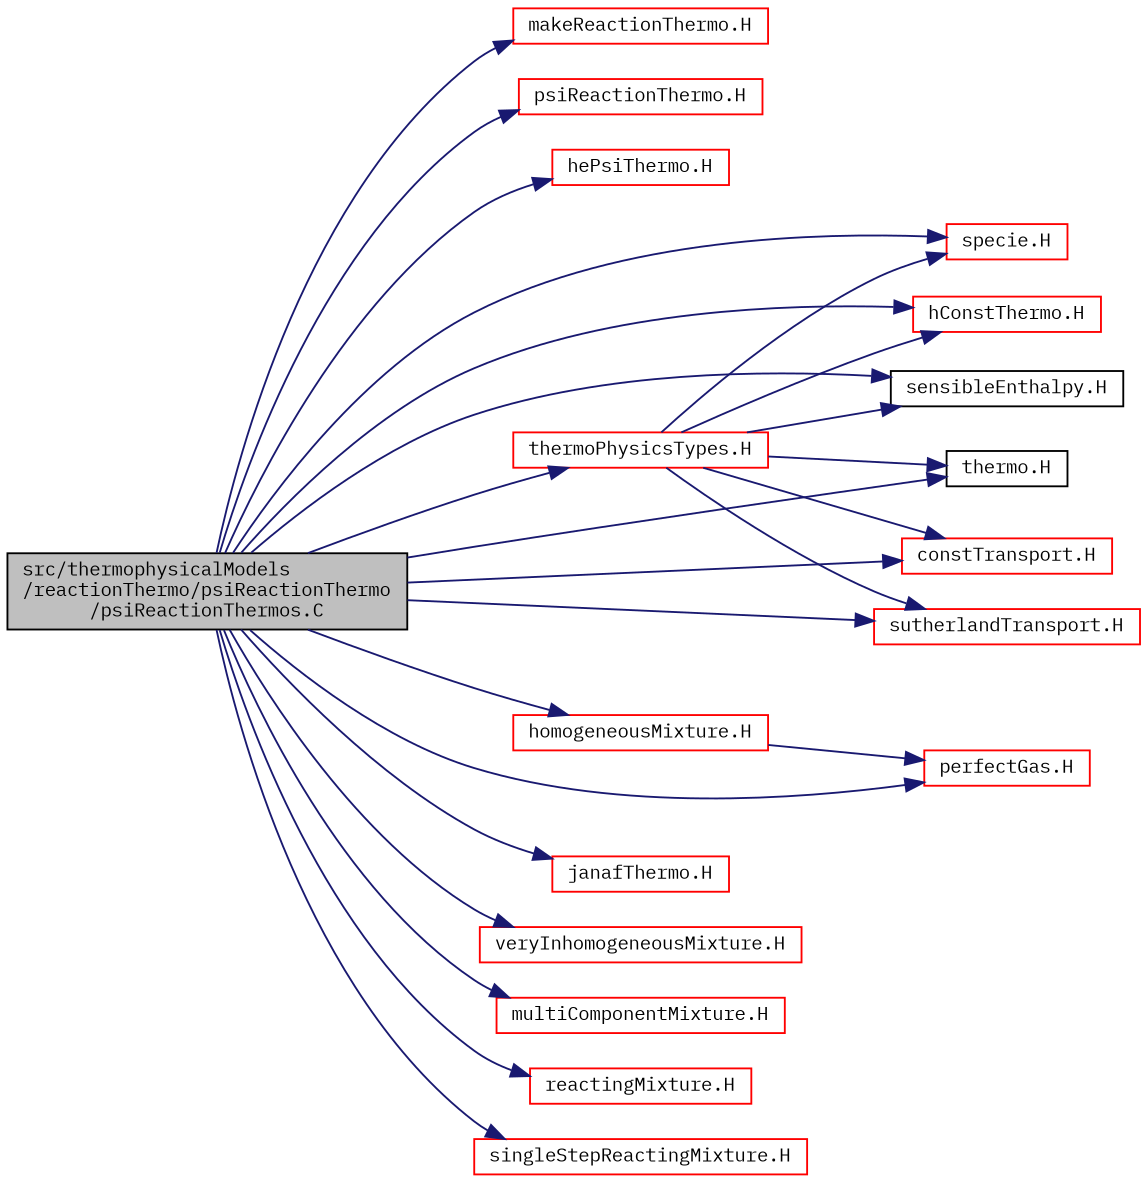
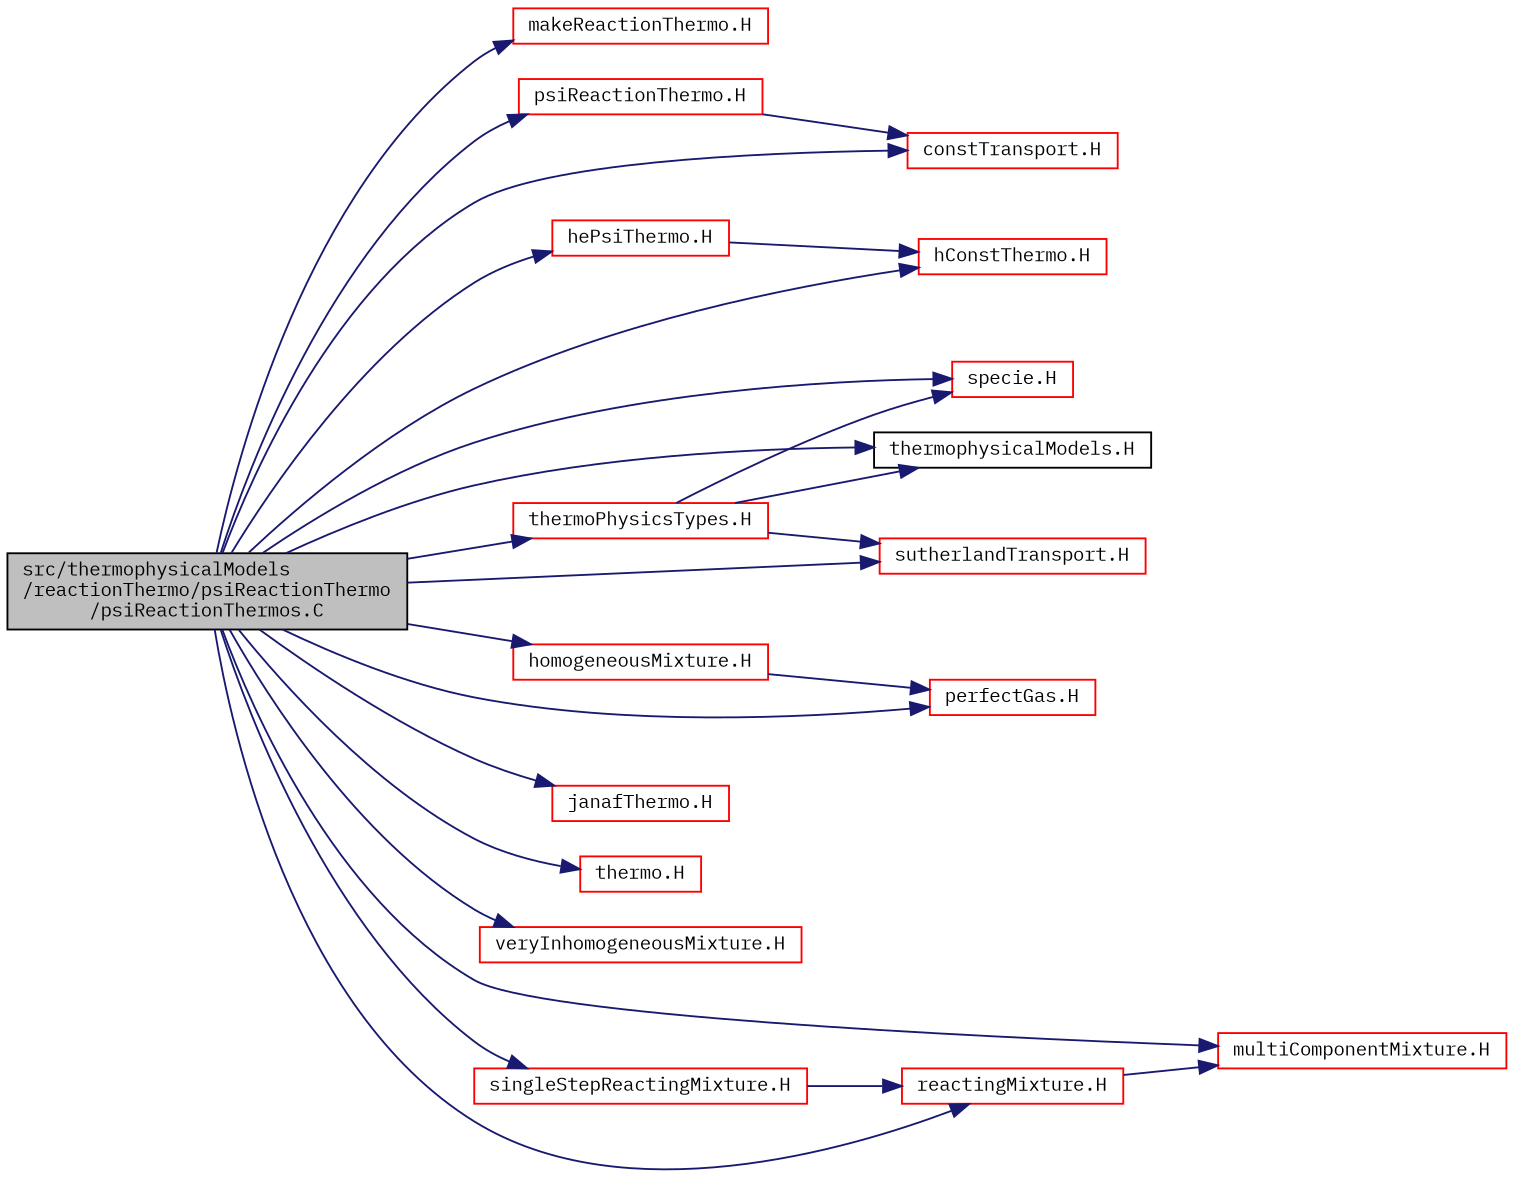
edge "thermoPhysicsTypes.H" -> "hConstThermo.H": now "hePsiThermo.H" -> "hConstThermo.H"
node "sensibleEnthalpy.H": label "sensibleEnthalpy.H" -> "thermophysicalModels.H"
edge "thermoPhysicsTypes.H" -> "thermo.H": removed
node "thermo.H": color black -> red
edge "thermoPhysicsTypes.H" -> "constTransport.H": now "psiReactionThermo.H" -> "constTransport.H"
edge "reactingMixture.H" -> "multiComponentMixture.H": added
edge "singleStepReactingMixture.H" -> "reactingMixture.H": added
